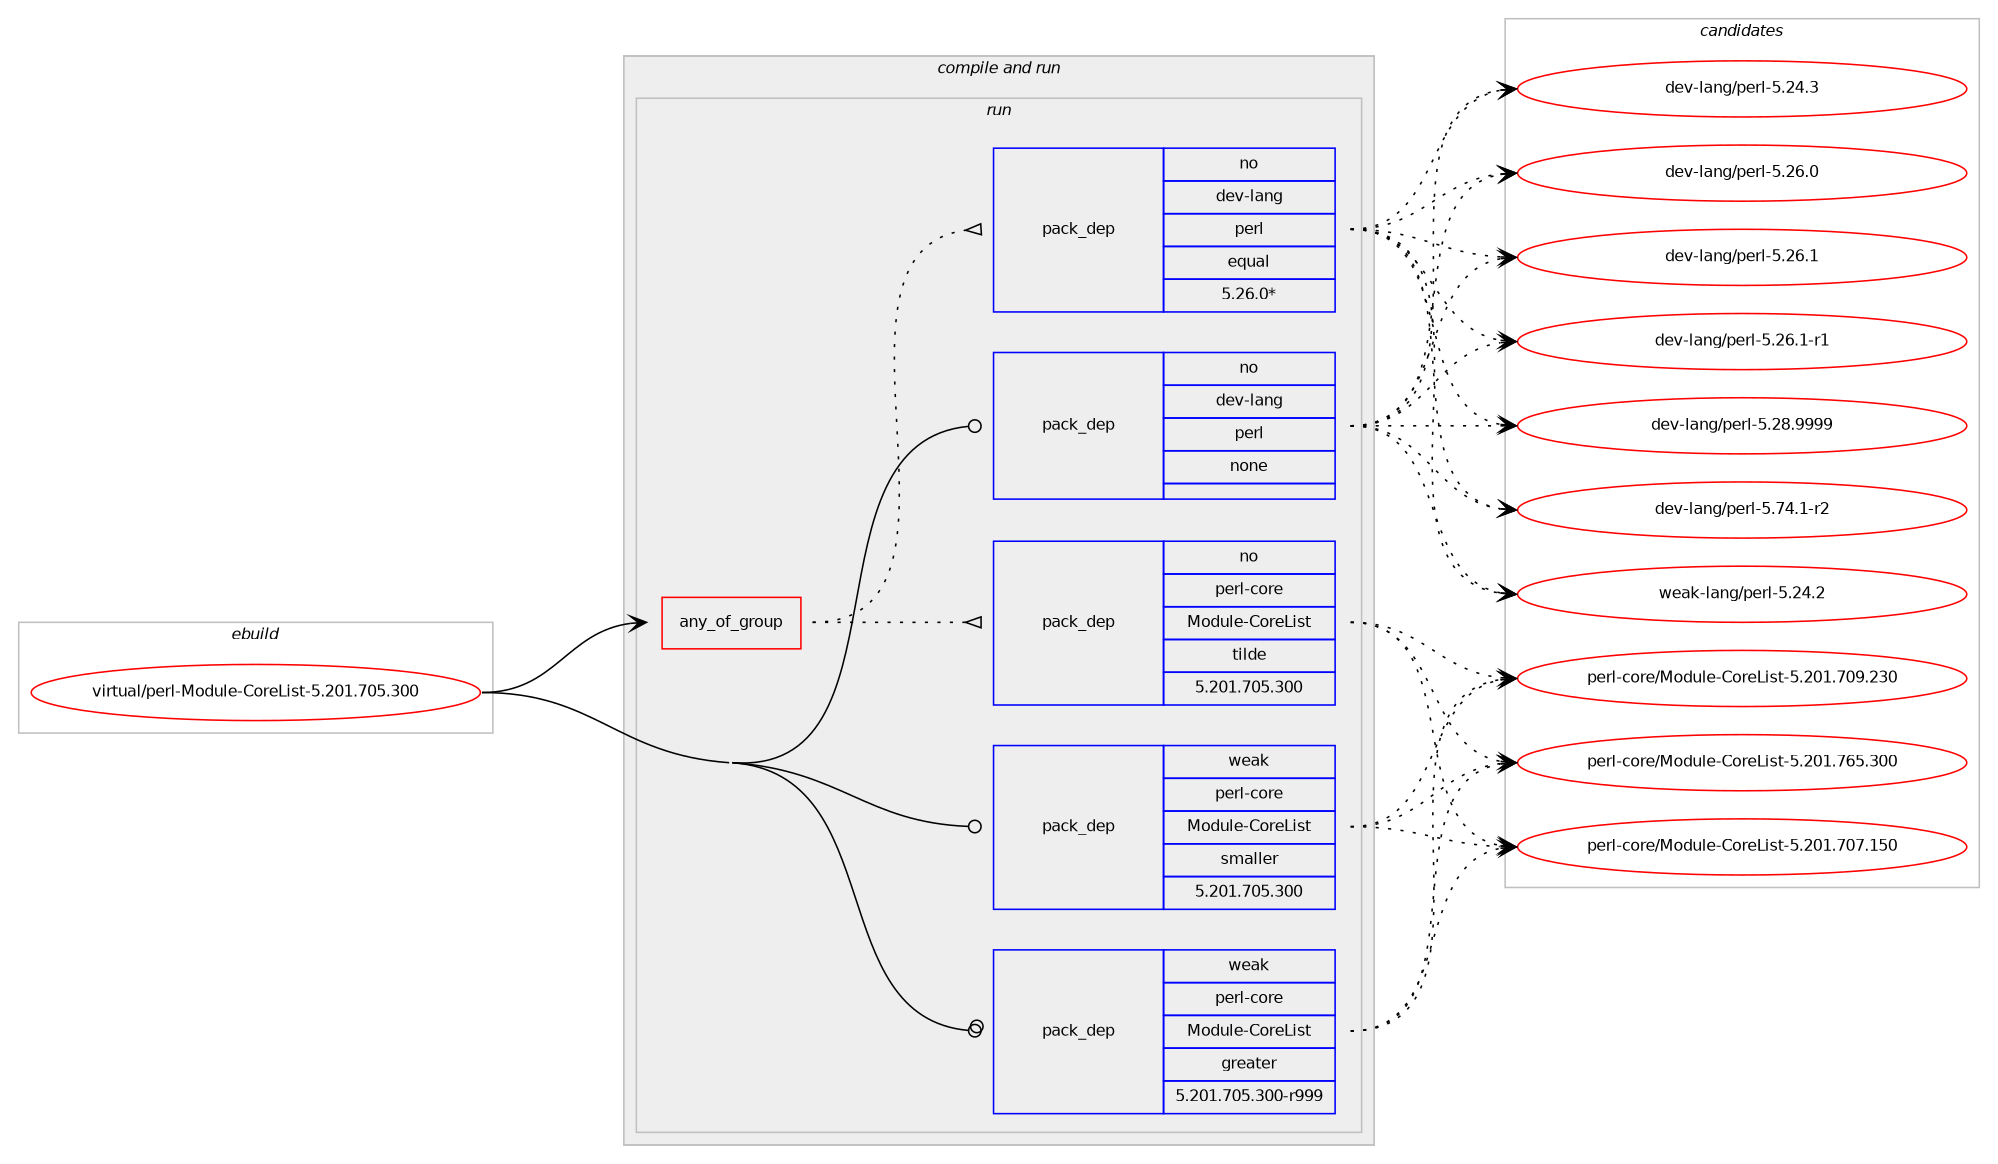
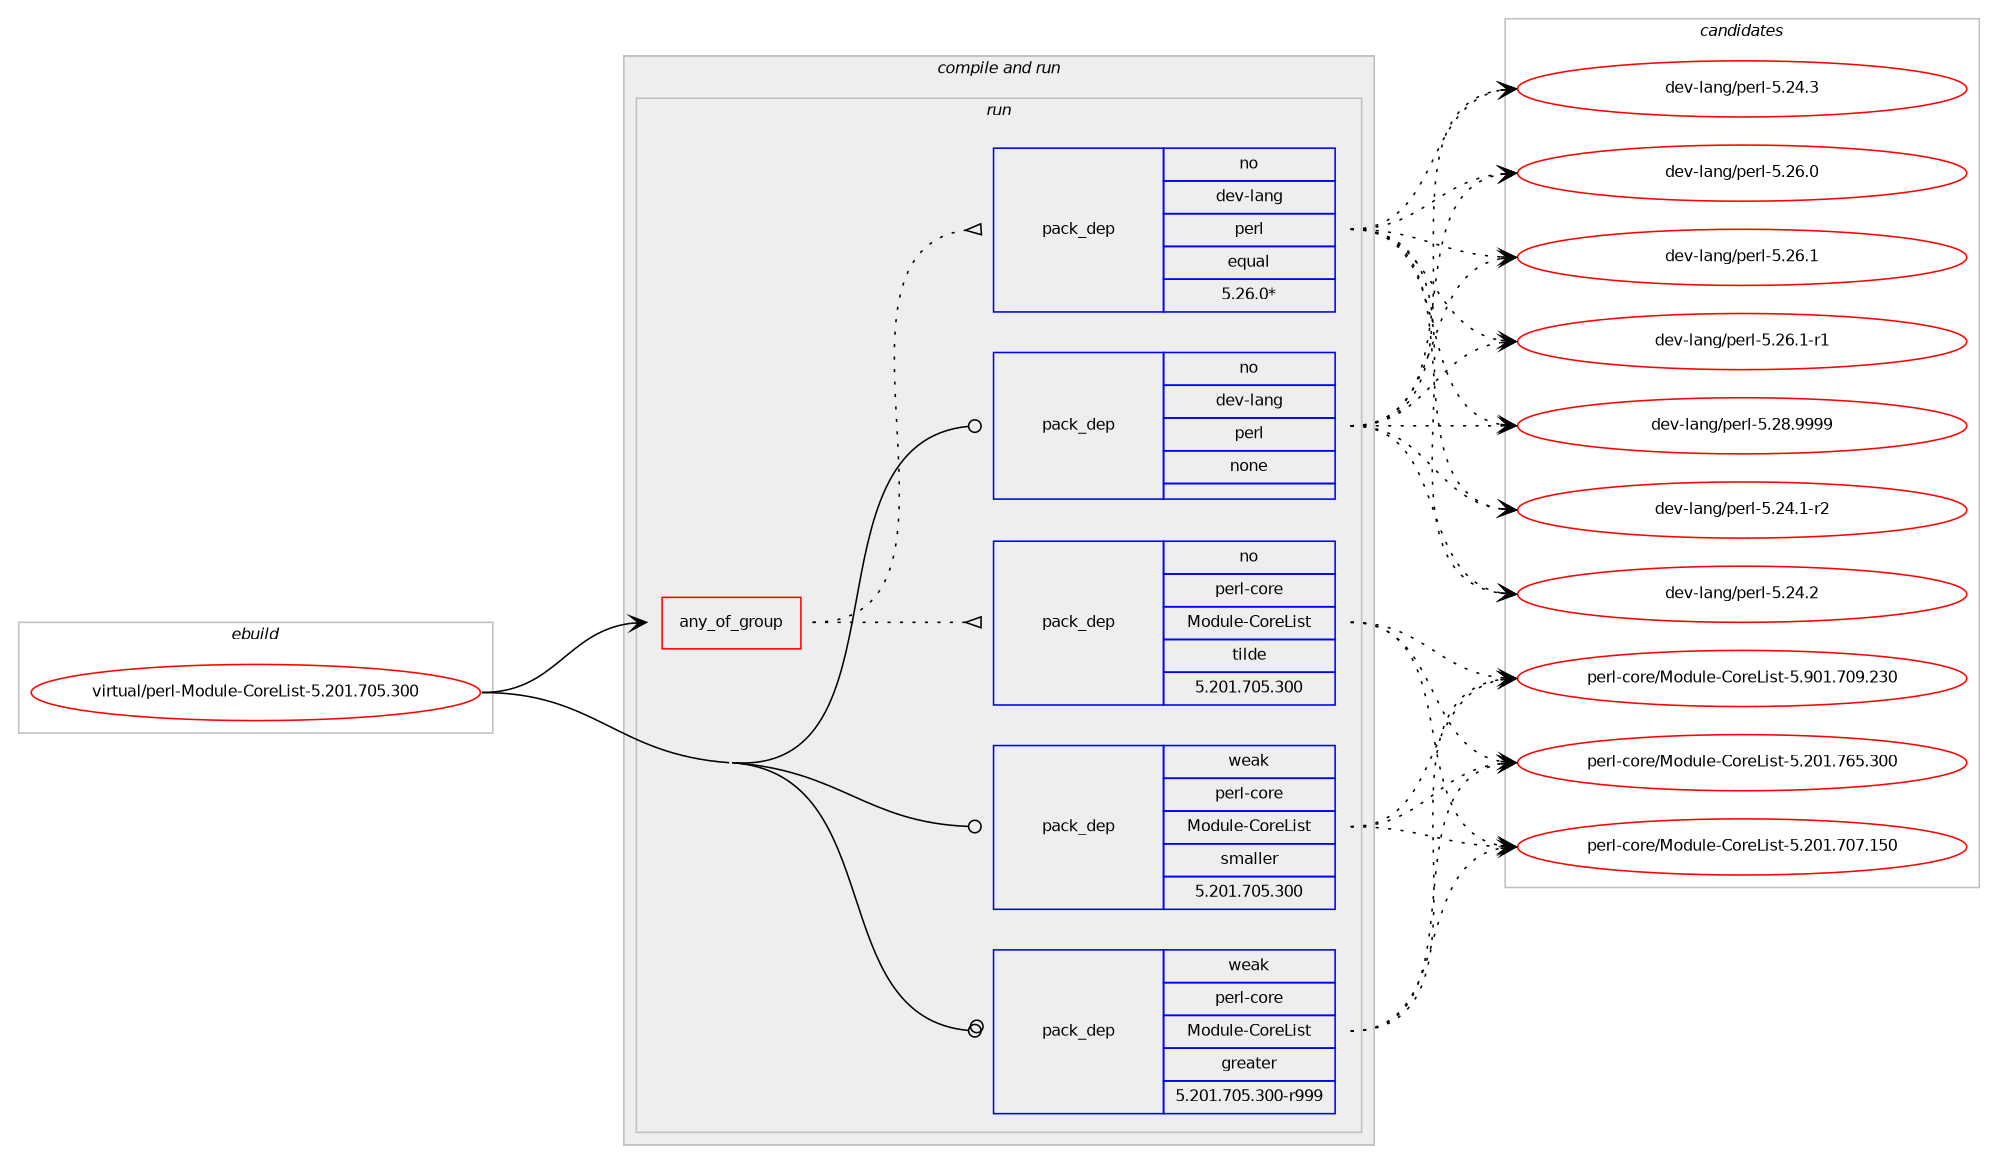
node "dev-lang/perl-5.74.1-r2": label "dev-lang/perl-5.74.1-r2" -> "dev-lang/perl-5.24.1-r2"
node "weak-lang/perl-5.24.2": label "weak-lang/perl-5.24.2" -> "dev-lang/perl-5.24.2"
node "perl-core/Module-CoreList-5.201.709.230": label "perl-core/Module-CoreList-5.201.709.230" -> "perl-core/Module-CoreList-5.901.709.230"
